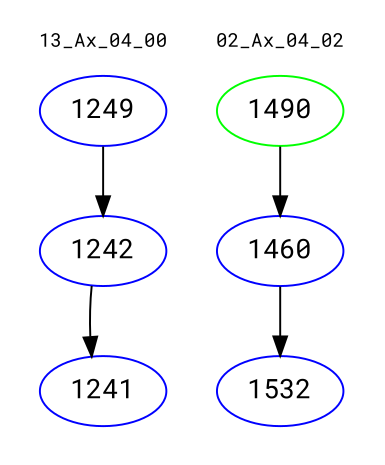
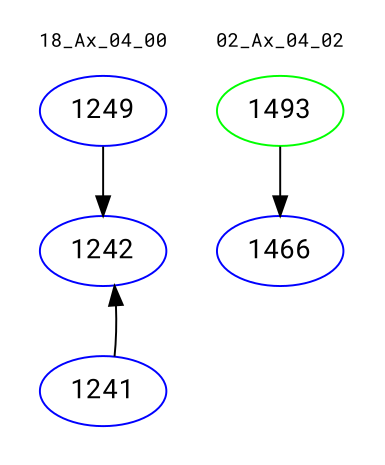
cluster "13_Ax_04_00": label "13_Ax_04_00" -> "18_Ax_04_00"
node "1490": label "1490" -> "1493"
node "1460": label "1460" -> "1466"
edge "1242" -> "1241": reversed
node "1532": removed
